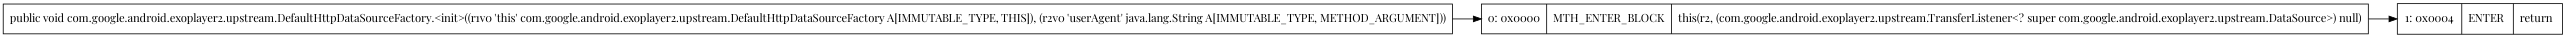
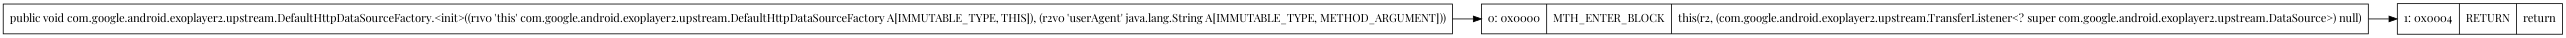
node "1: 0x0004": text "ENTER" -> "RETURN"
